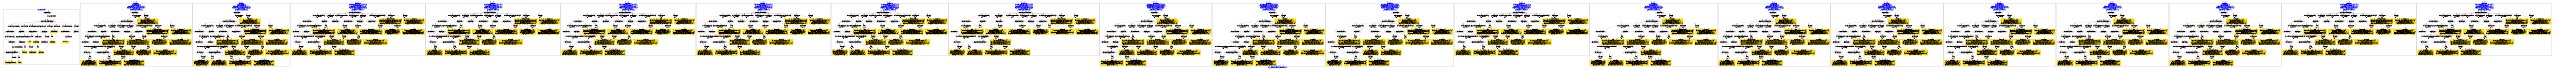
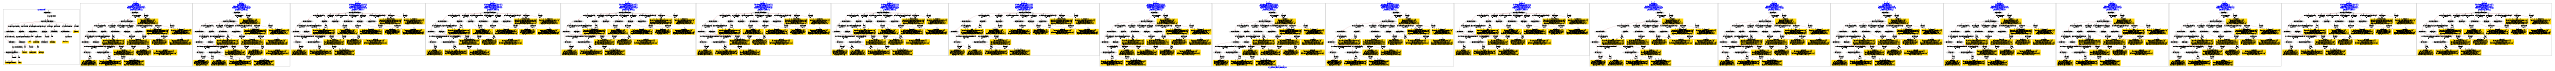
node "additionalInfo": fillcolor gold -> lightgray
node "object_uri": fillcolor lightgray -> gold
